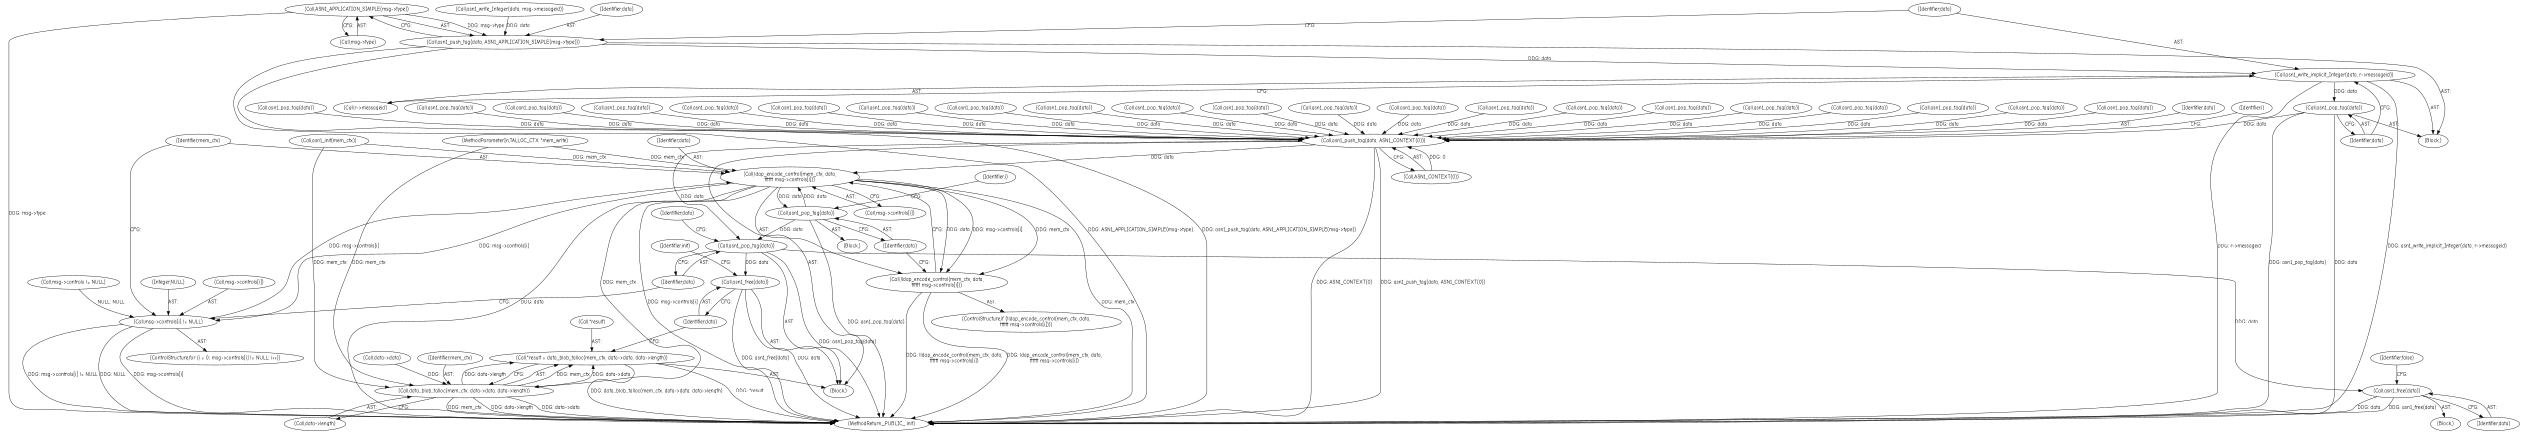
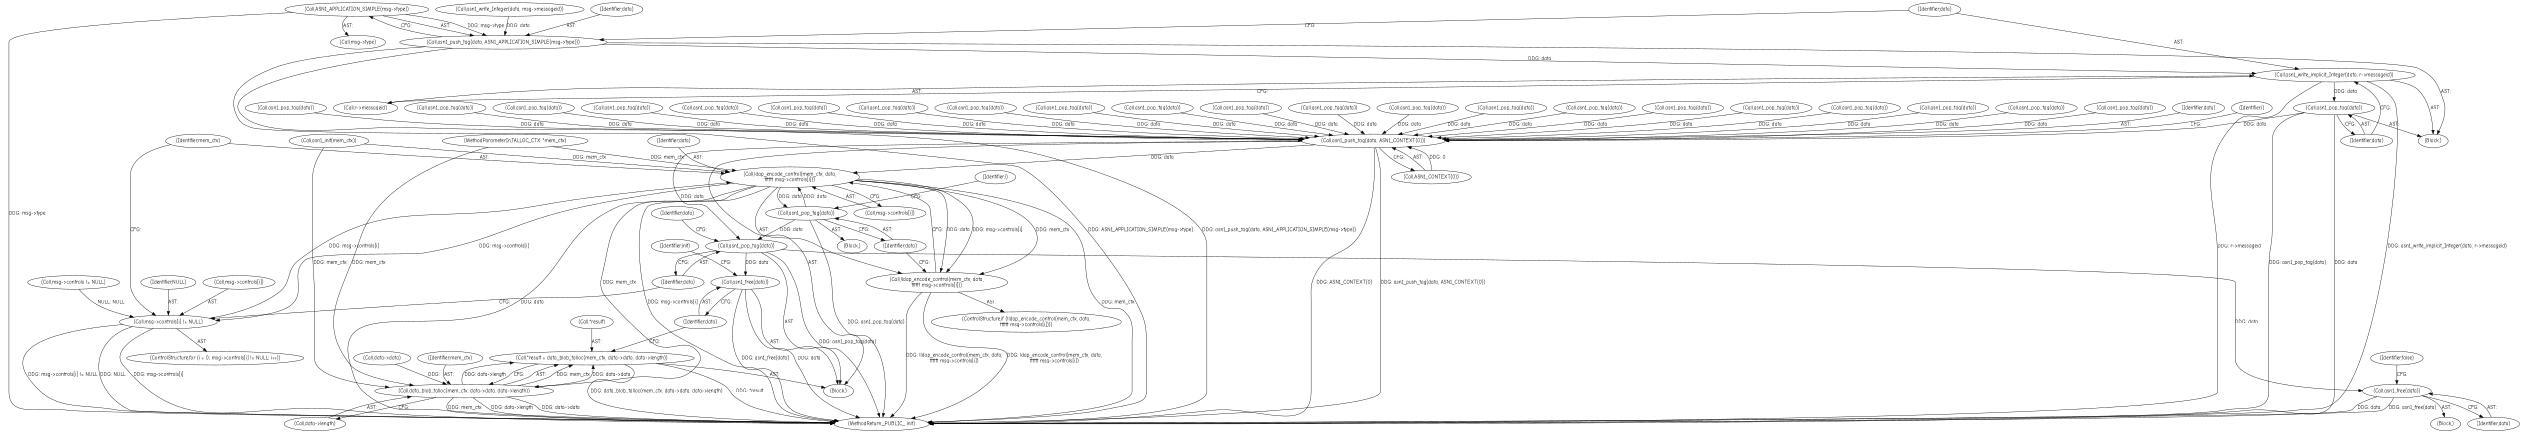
edge "(Call,ASN1_APPLICATION_SIMPLE(msg->type))" -> "(Call,msg->type)": label "CFG: " -> "AST: "
edge "(Call,msg->type)" -> "(Call,ASN1_APPLICATION_SIMPLE(msg->type))": removed, label "AST:"
node "(MethodParameterIn,TALLOC_CTX *mem_write)": label "(MethodParameterIn,TALLOC_CTX *mem_write)" -> "(MethodParameterIn,TALLOC_CTX *mem_ctx)"
node "(Integer,NULL)": label "(Integer,NULL)" -> "(Identifier,NULL)"
